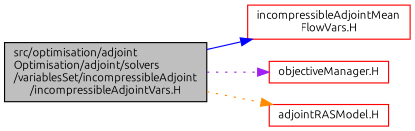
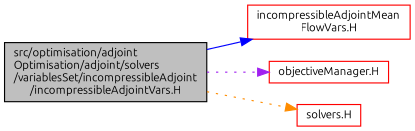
node "adjointRASModel.H": label "adjointRASModel.H" -> "solvers.H"
